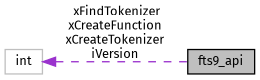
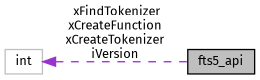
node "fts9_api": label "fts9_api" -> "fts5_api"
